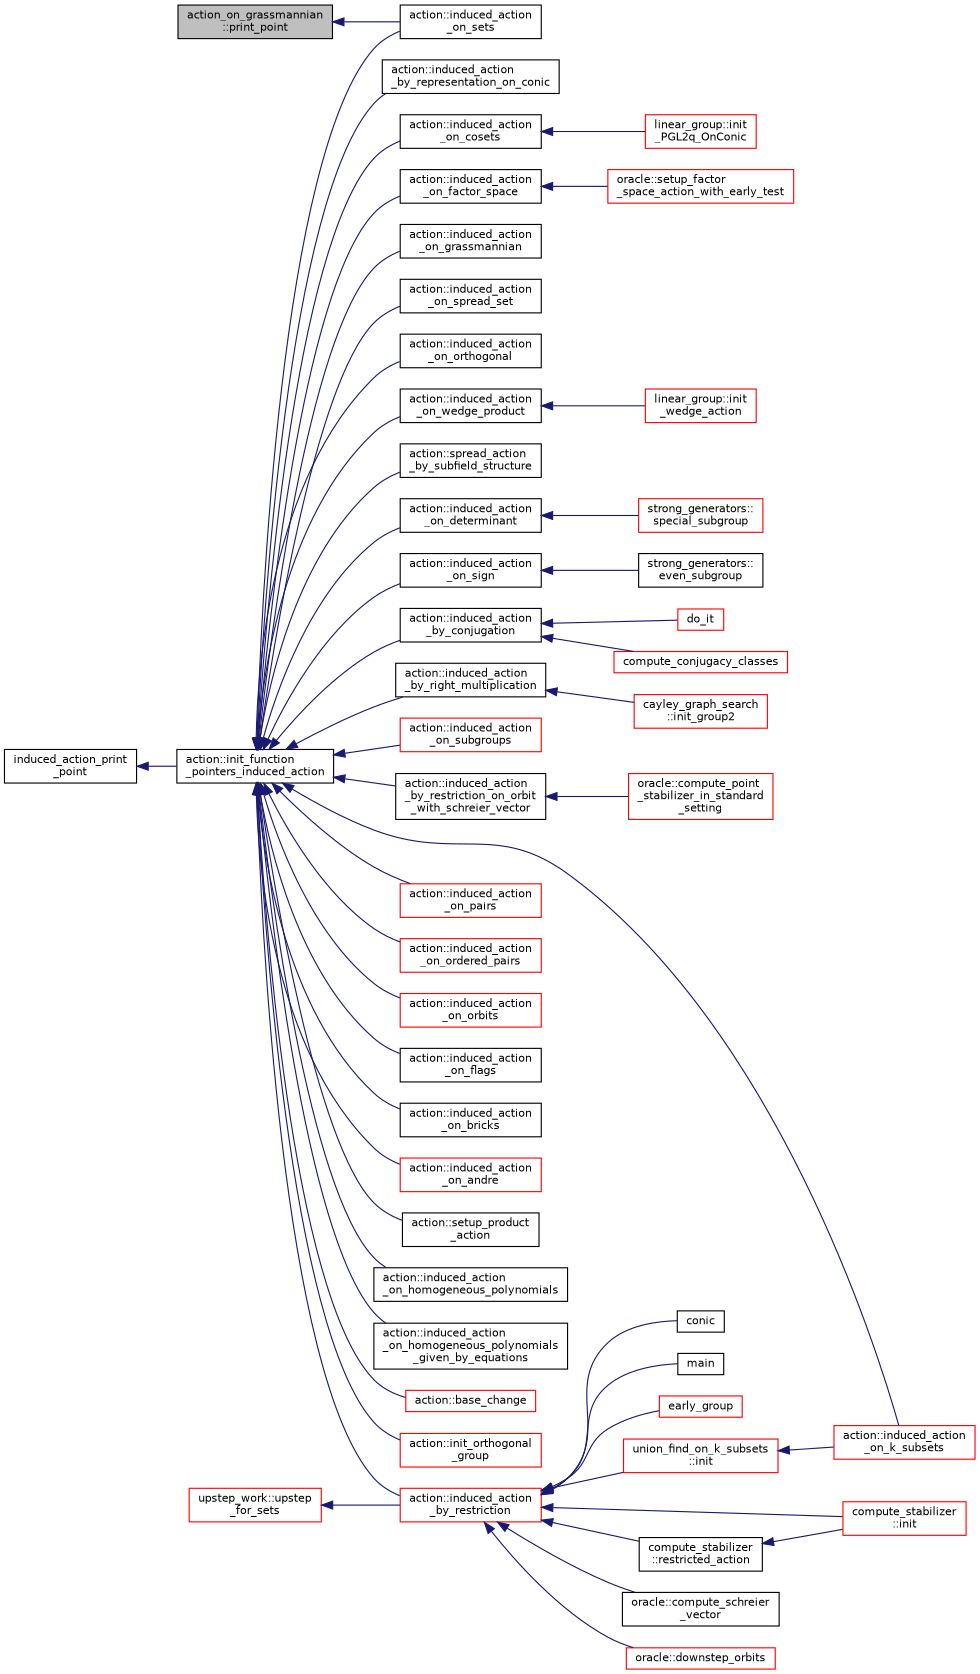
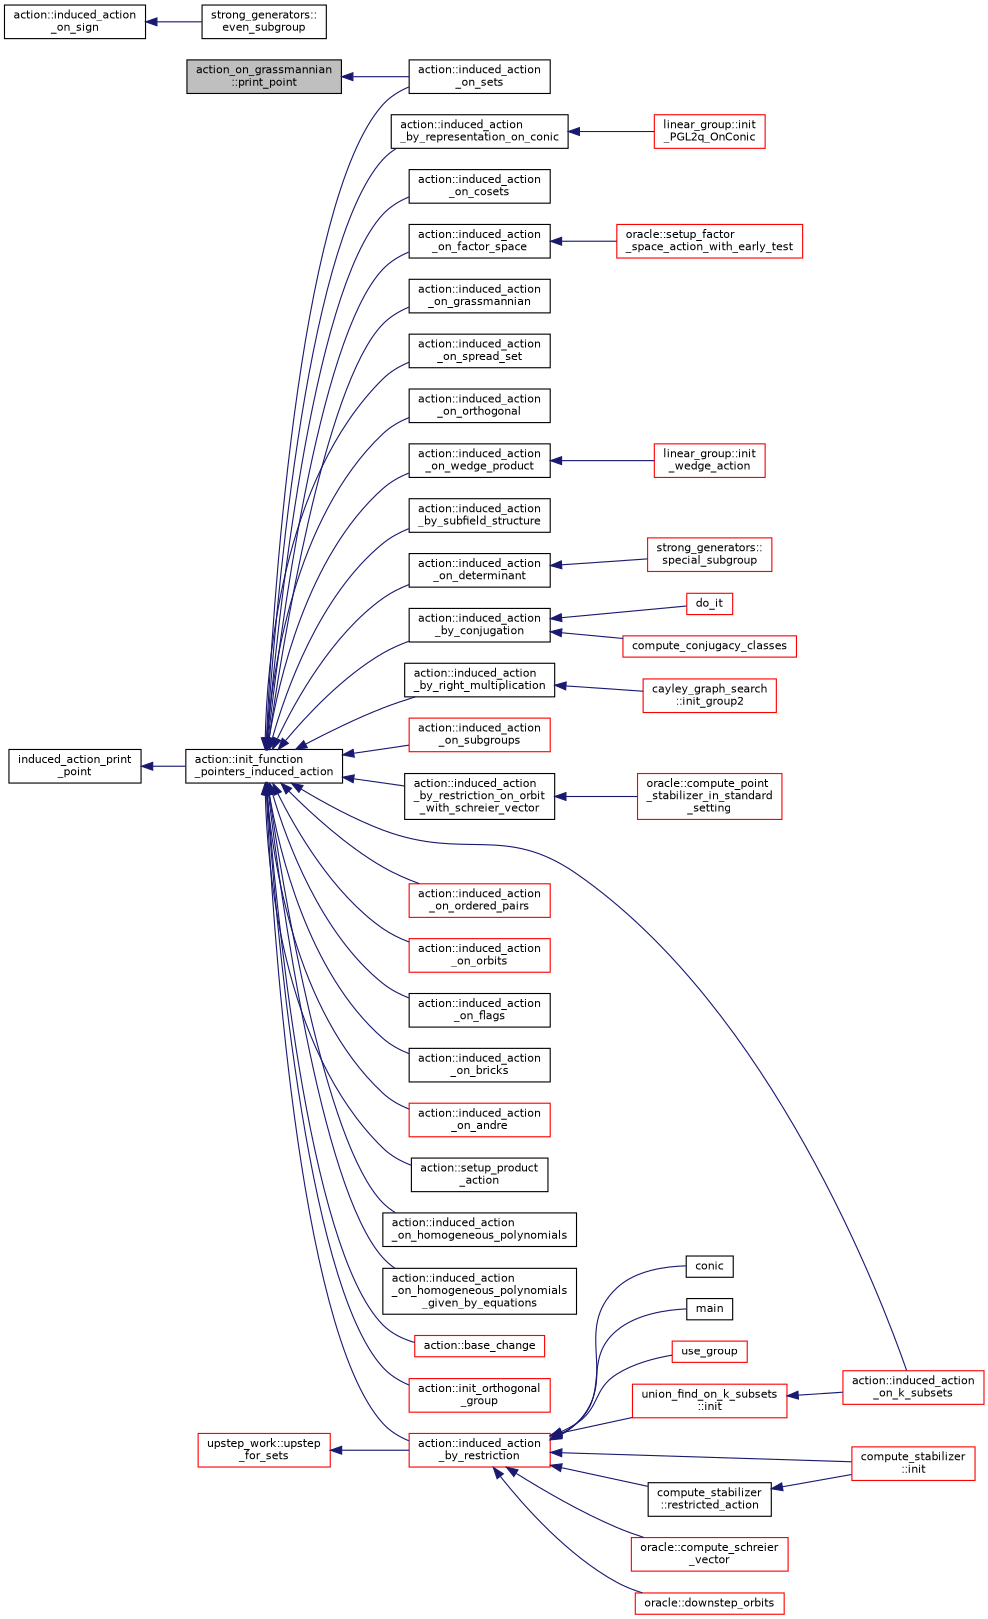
edge "linear_group::init _PGL2q_OnConic" -> "action::induced_action _on_cosets": now "linear_group::init _PGL2q_OnConic" -> "action::induced_action _by_representation_on_conic"
node "action::spread_action _by_subfield_structure": label "action::spread_action _by_subfield_structure" -> "action::induced_action _by_subfield_structure"
edge "action::induced_action _on_sign" -> "action::init_function _pointers_induced_action": removed
node "action::induced_action _on_pairs": removed
node "early_group": label "early_group" -> "use_group"
node "oracle::compute_schreier _vector": color black -> red
